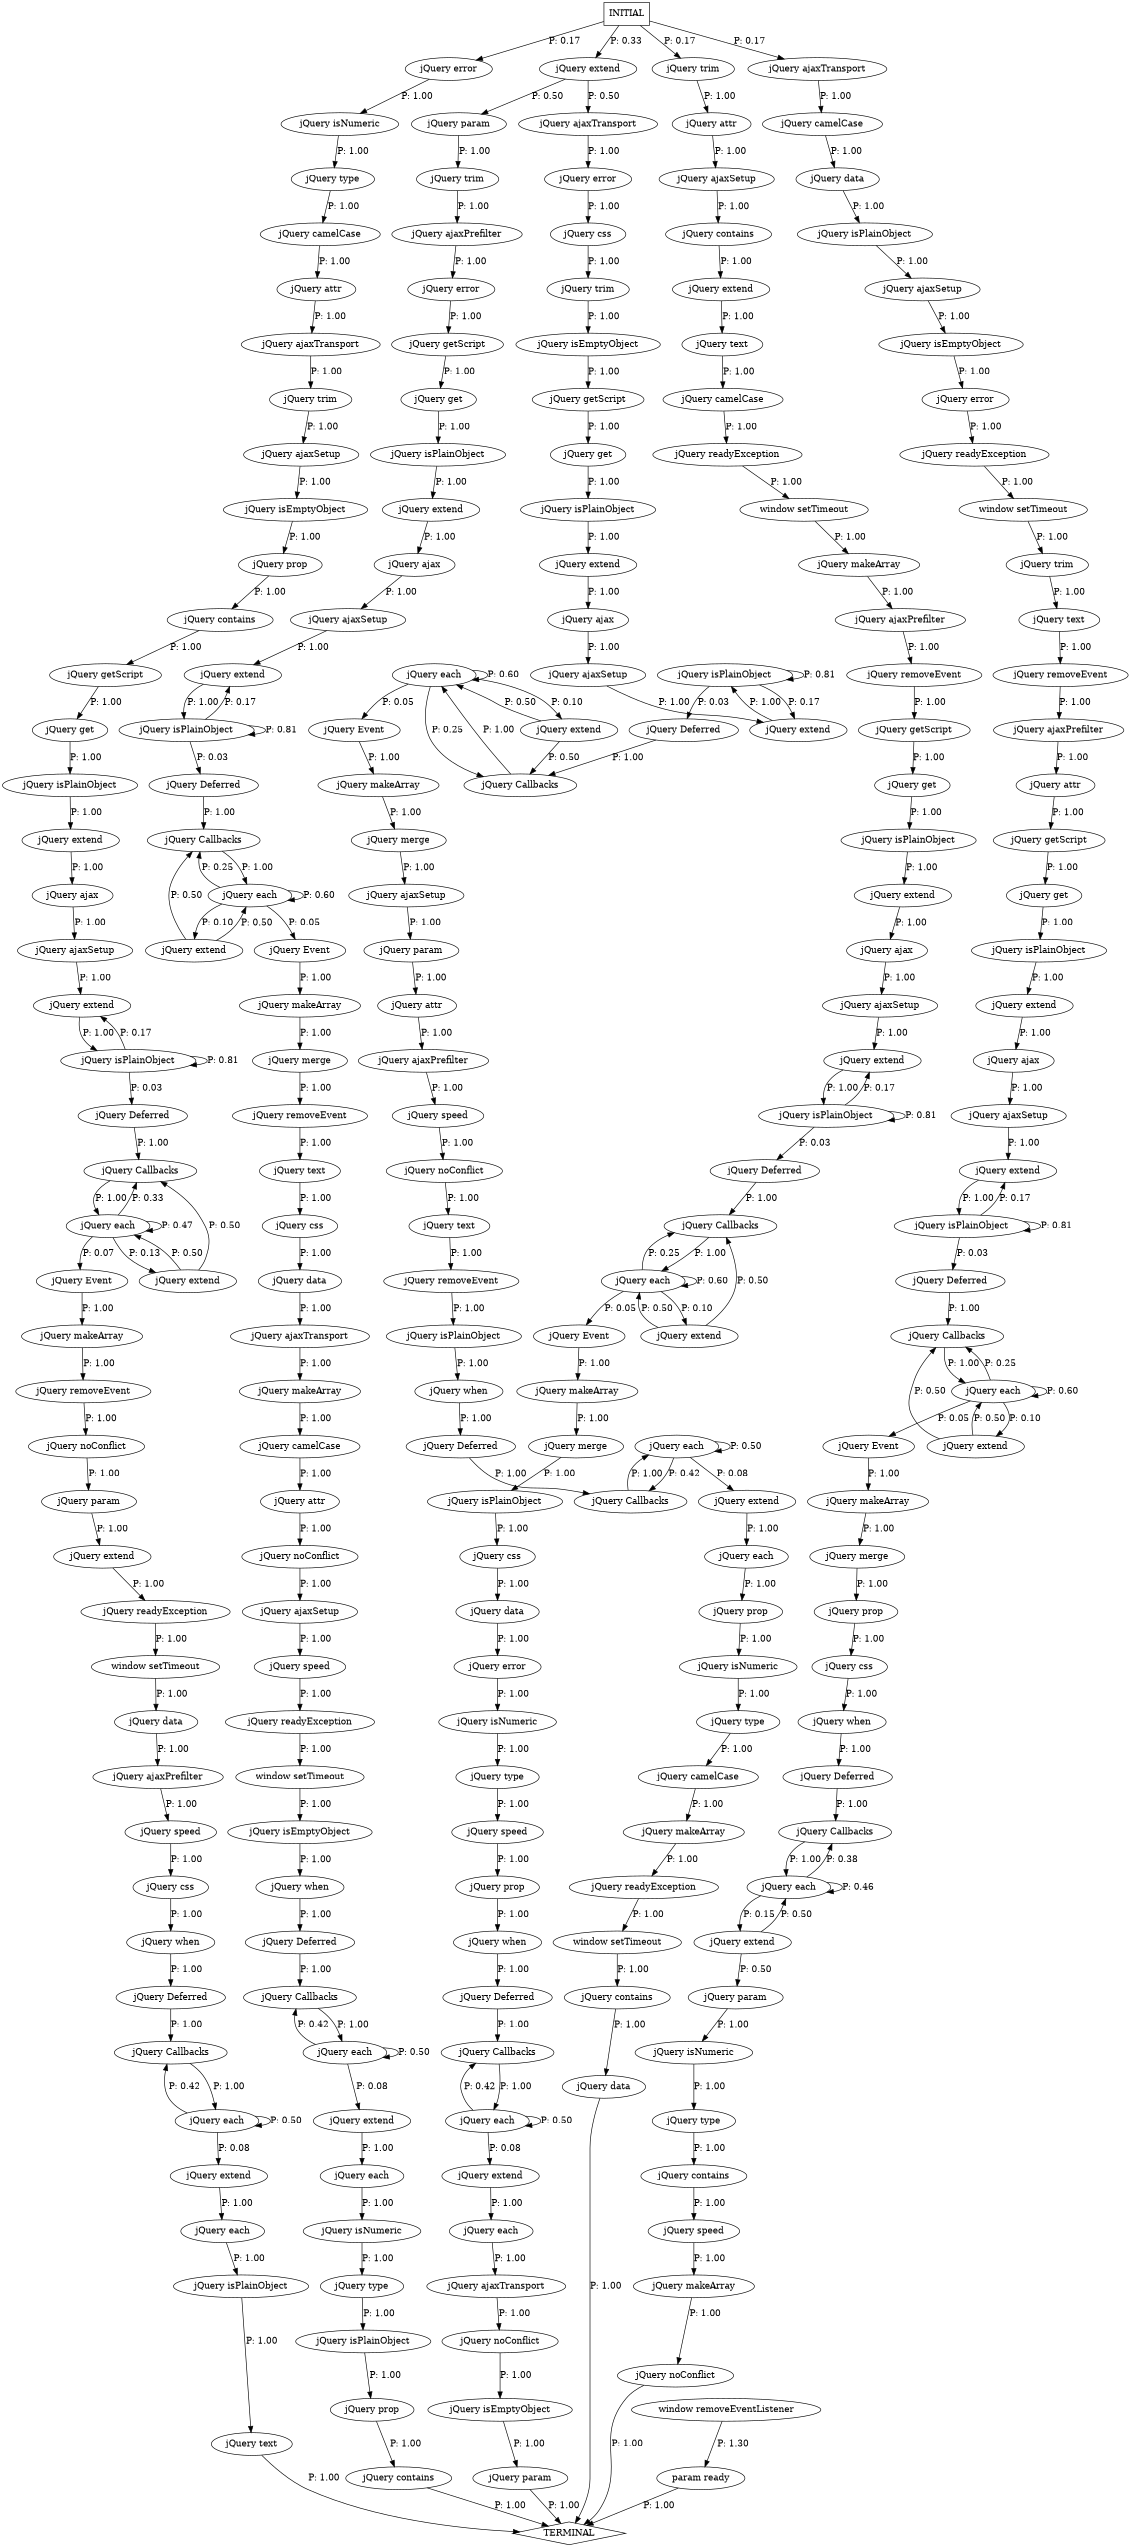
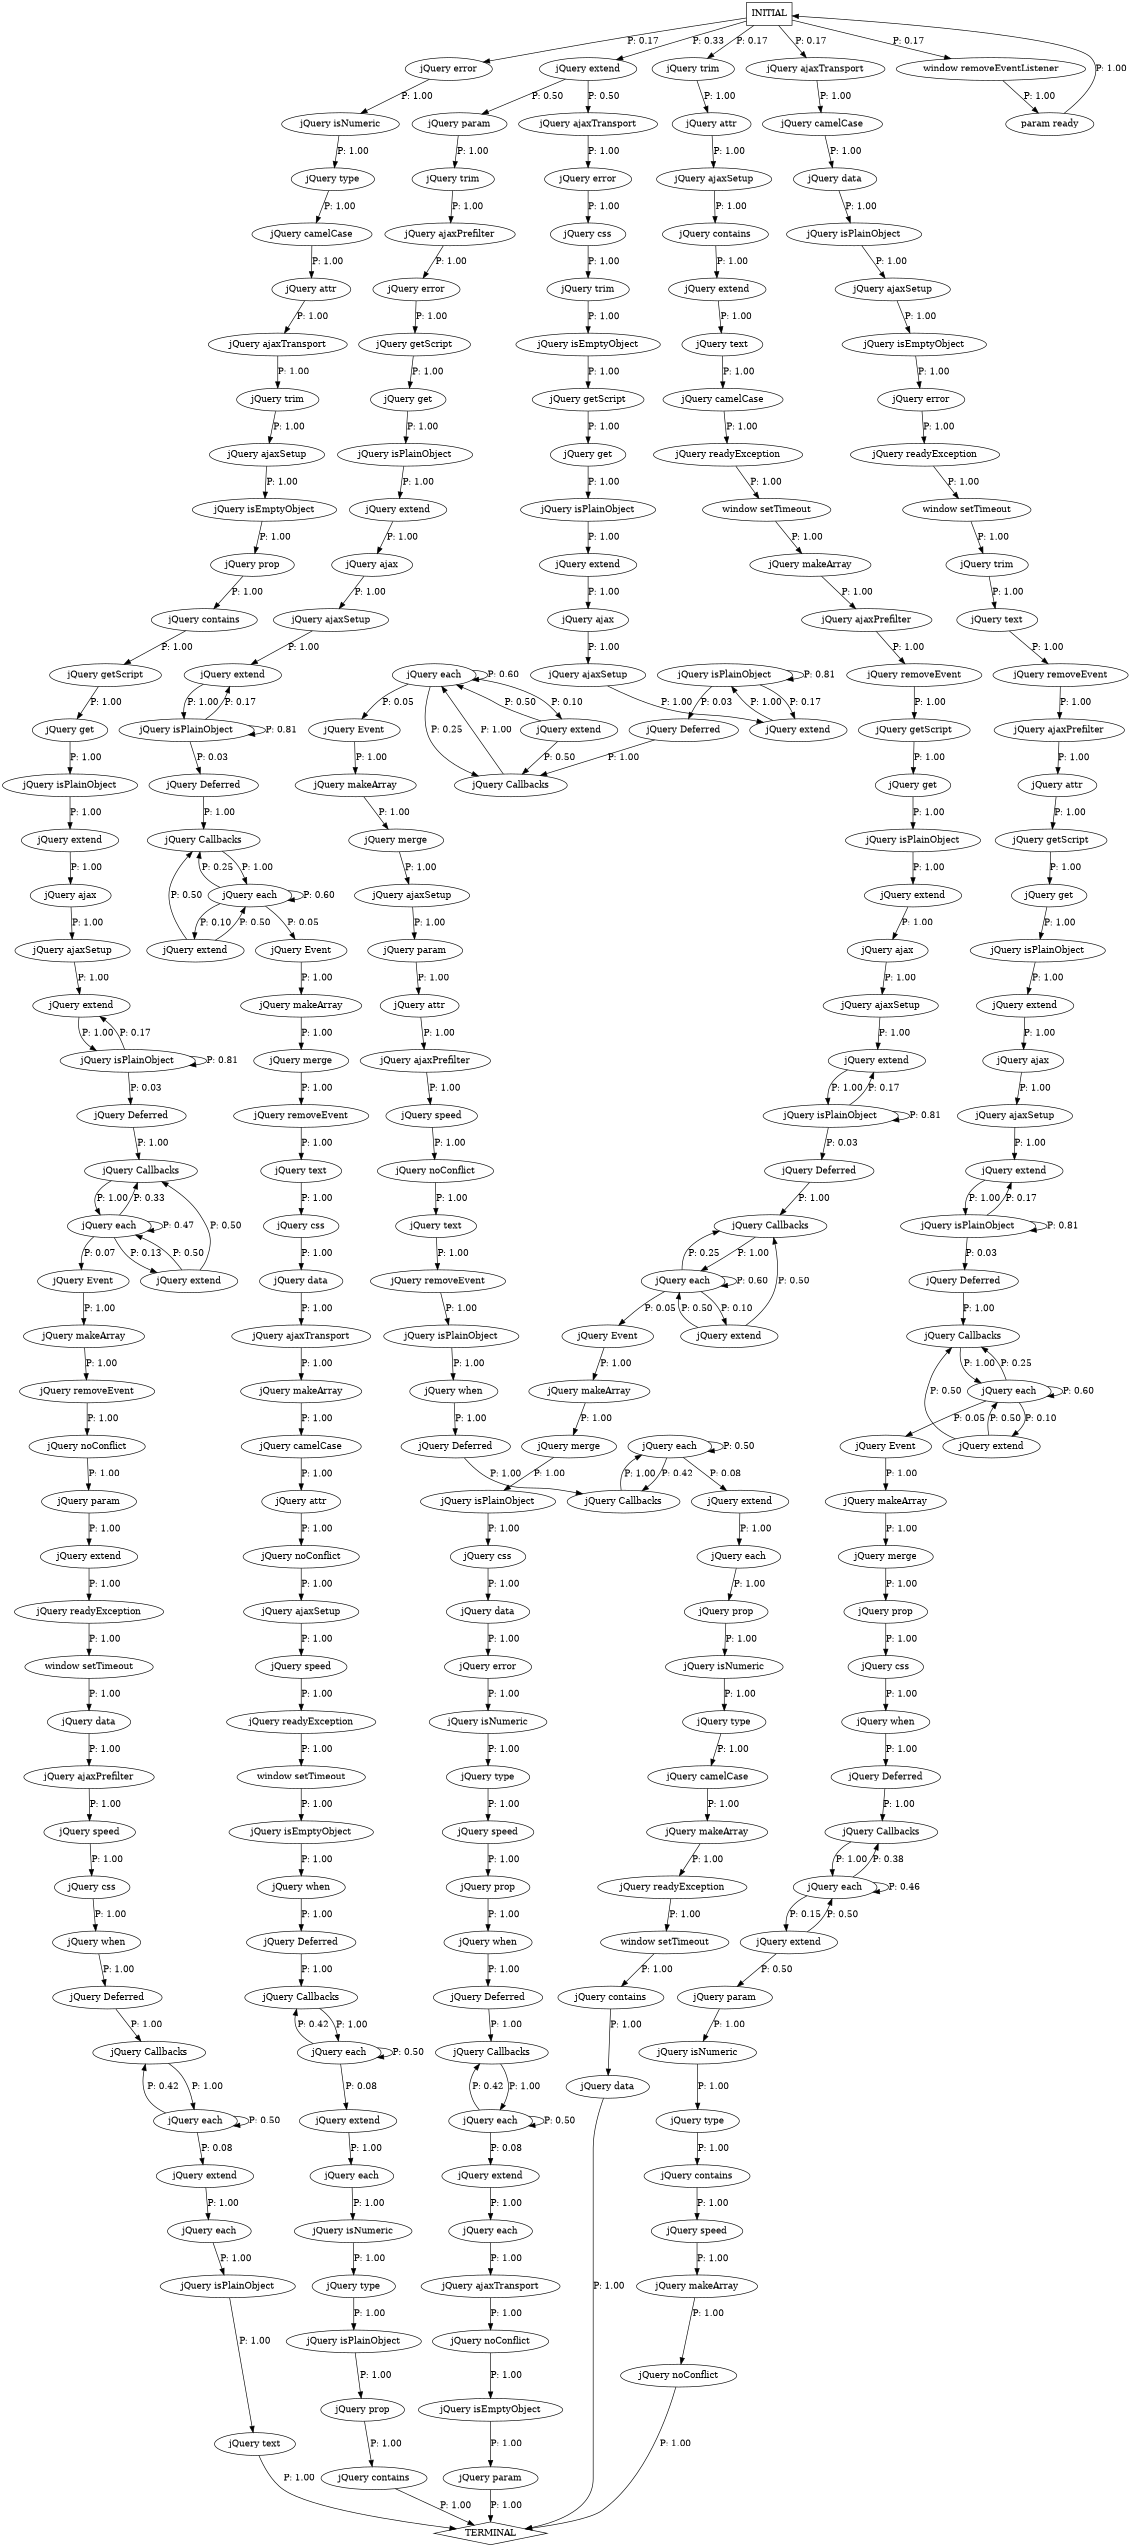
edge "INITIAL" -> "window removeEventListener": added, label "P: 0.17"
edge "window removeEventListener" -> "param ready": label "P: 1.30" -> "P: 1.00"
edge "param ready" -> "TERMINAL": now "param ready" -> "INITIAL"
